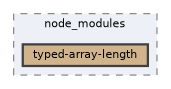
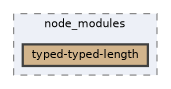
node "typed-array-length": label "typed-array-length" -> "typed-typed-length"
